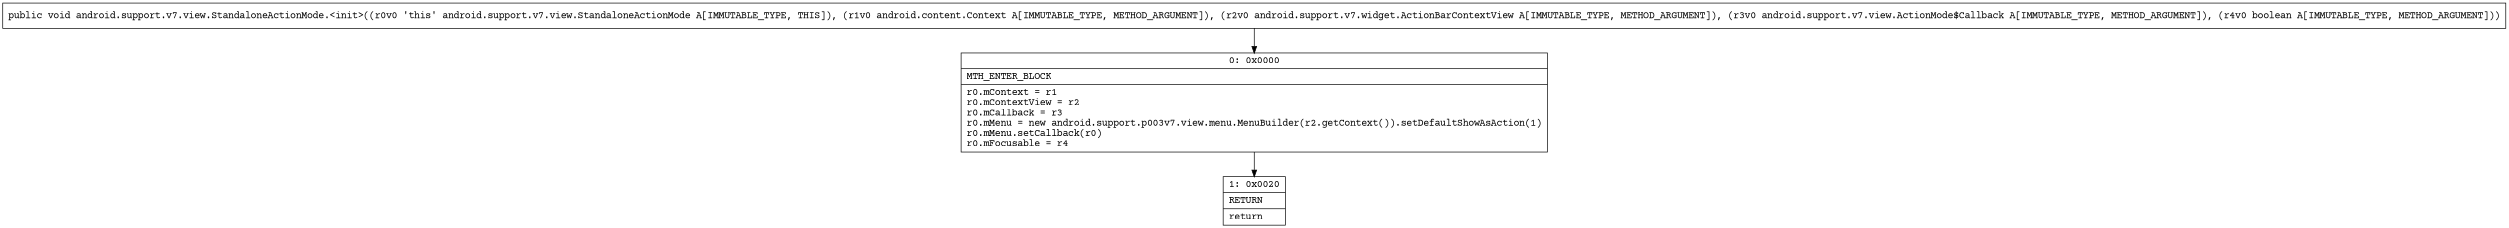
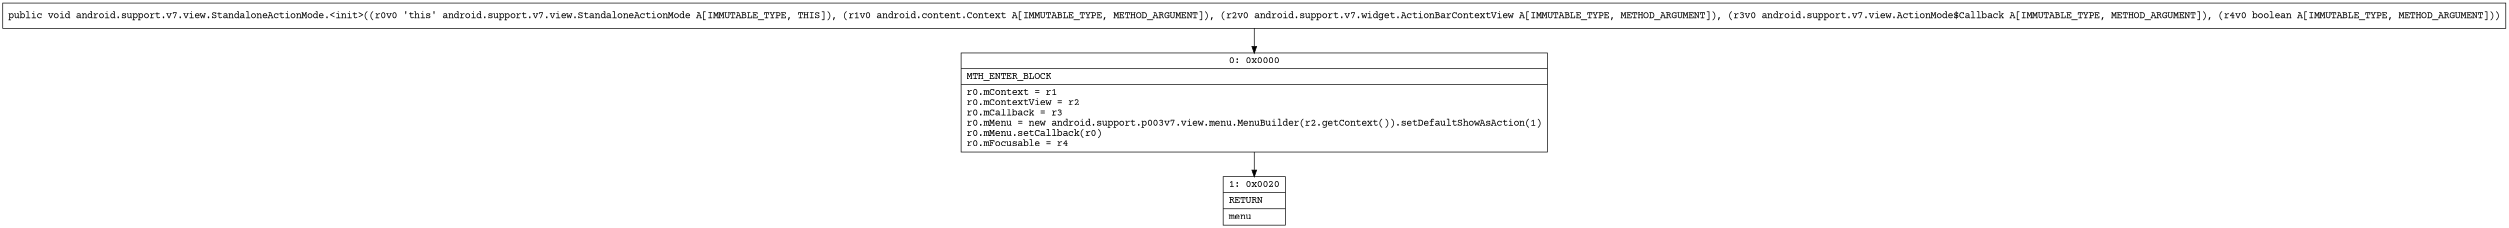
node "1: 0x0020": text "return" -> "menu"
